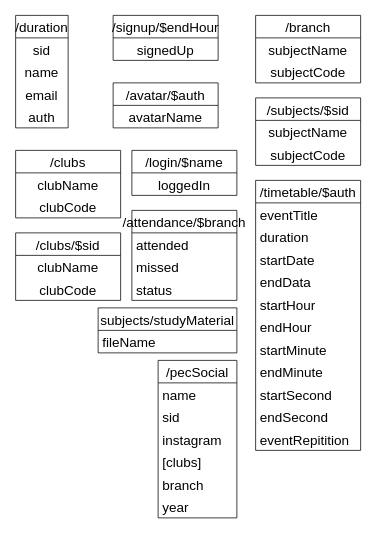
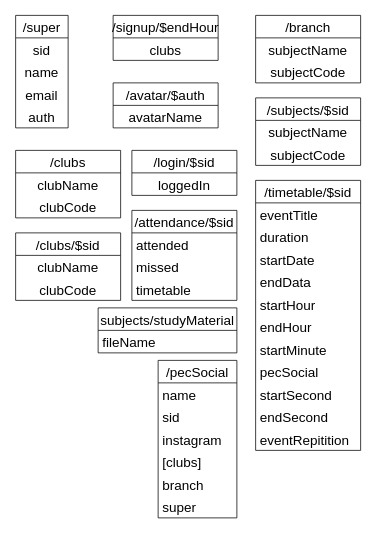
node "/duration": label "/duration" -> "/super"
node "signedUp": label "signedUp" -> "clubs"
node "/login/$name": label "/login/$name" -> "/login/$sid"
node "/timetable/$auth": label "/timetable/$auth" -> "/timetable/$sid"
node "/attendance/$branch": label "/attendance/$branch" -> "/attendance/$sid"
node "status": label "status" -> "timetable"
node "endMinute": label "endMinute" -> "pecSocial"
node "year": label "year" -> "super"
